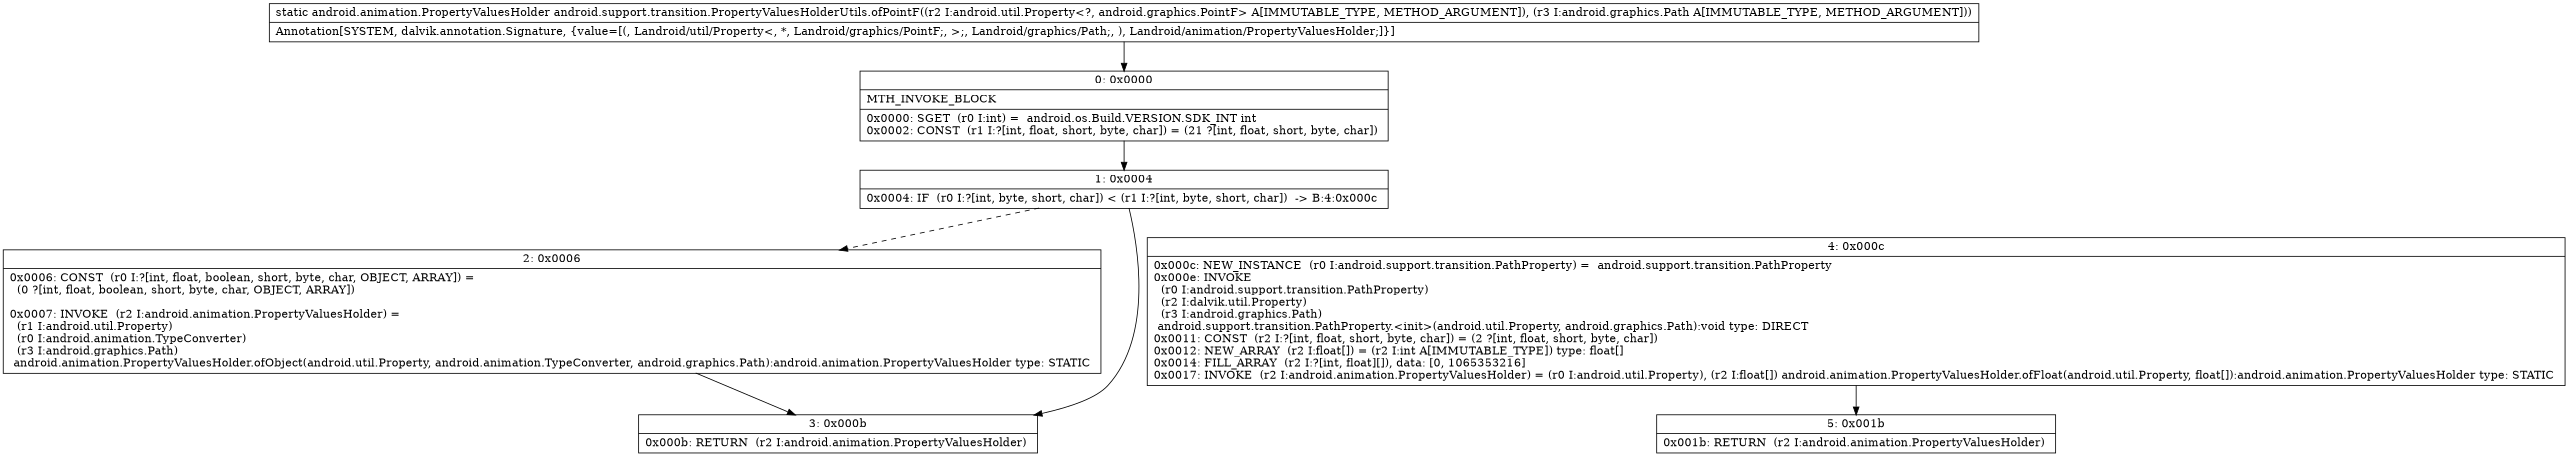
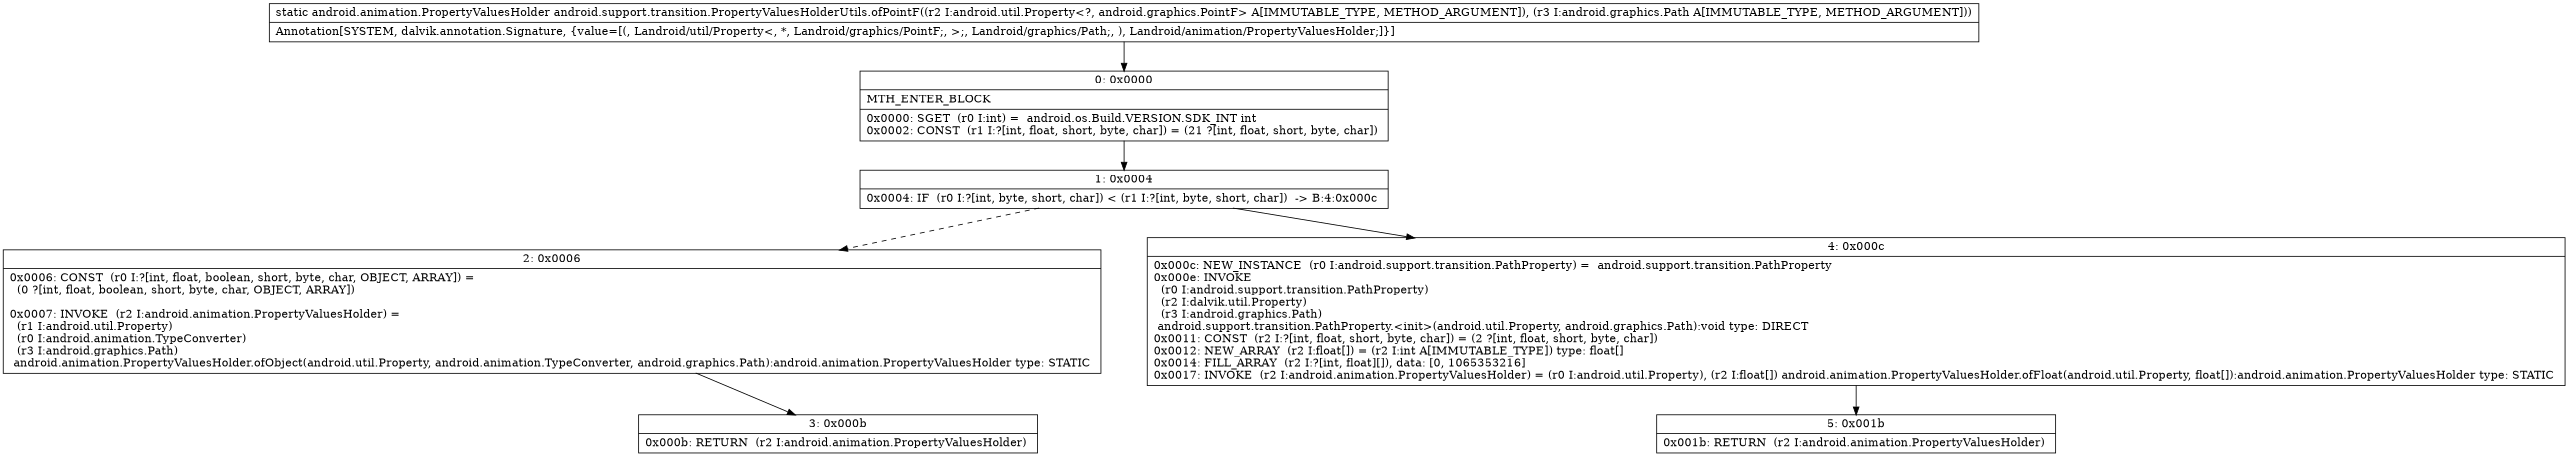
node "0: 0x0000": text "MTH_INVOKE_BLOCK" -> "MTH_ENTER_BLOCK"
edge "1: 0x0004" -> "3: 0x000b": now "1: 0x0004" -> "4: 0x000c"
